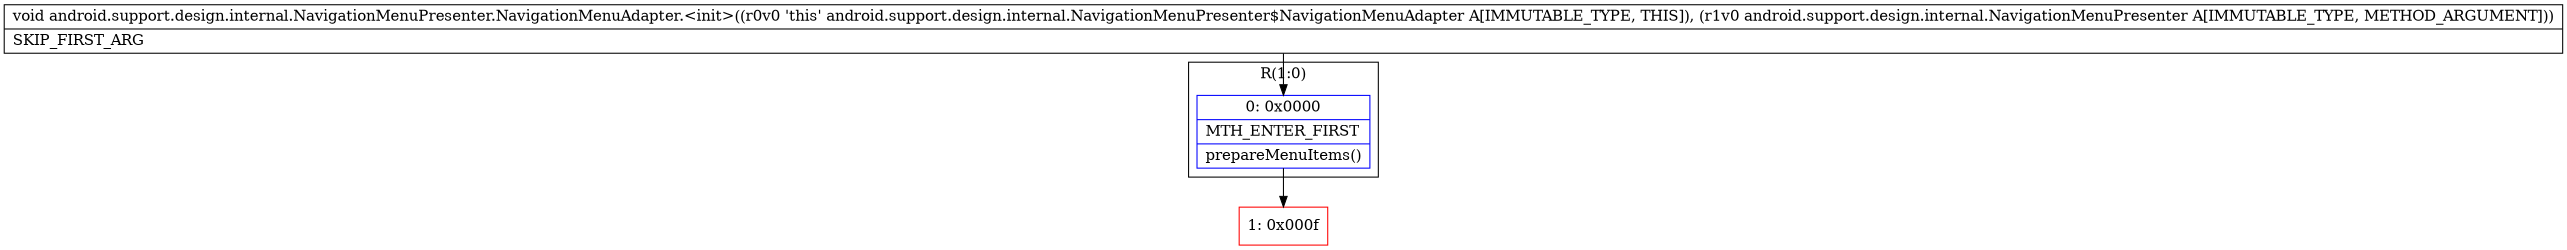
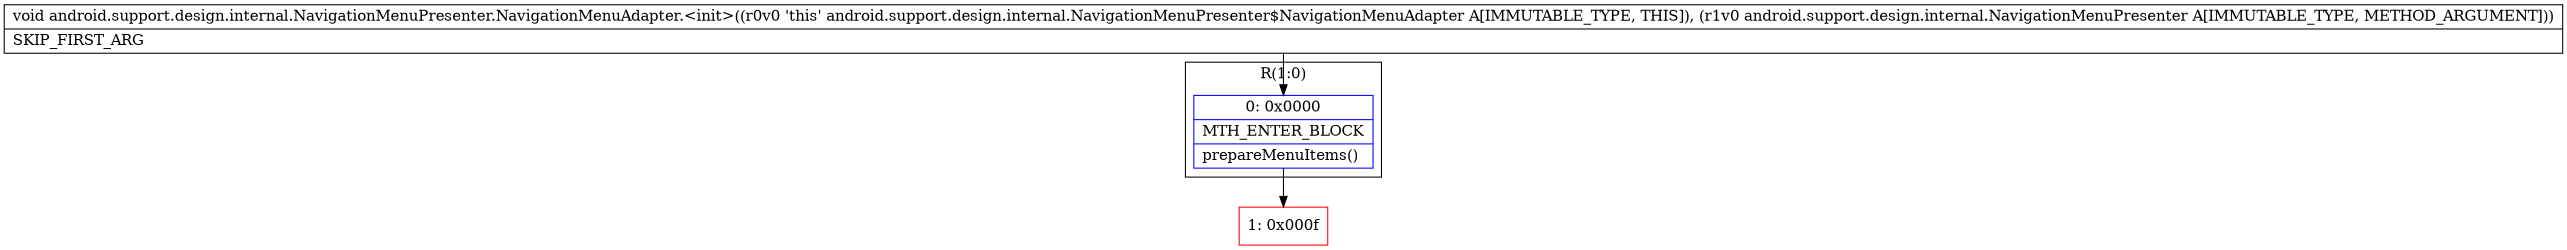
node "0: 0x0000": text "MTH_ENTER_FIRST" -> "MTH_ENTER_BLOCK"
